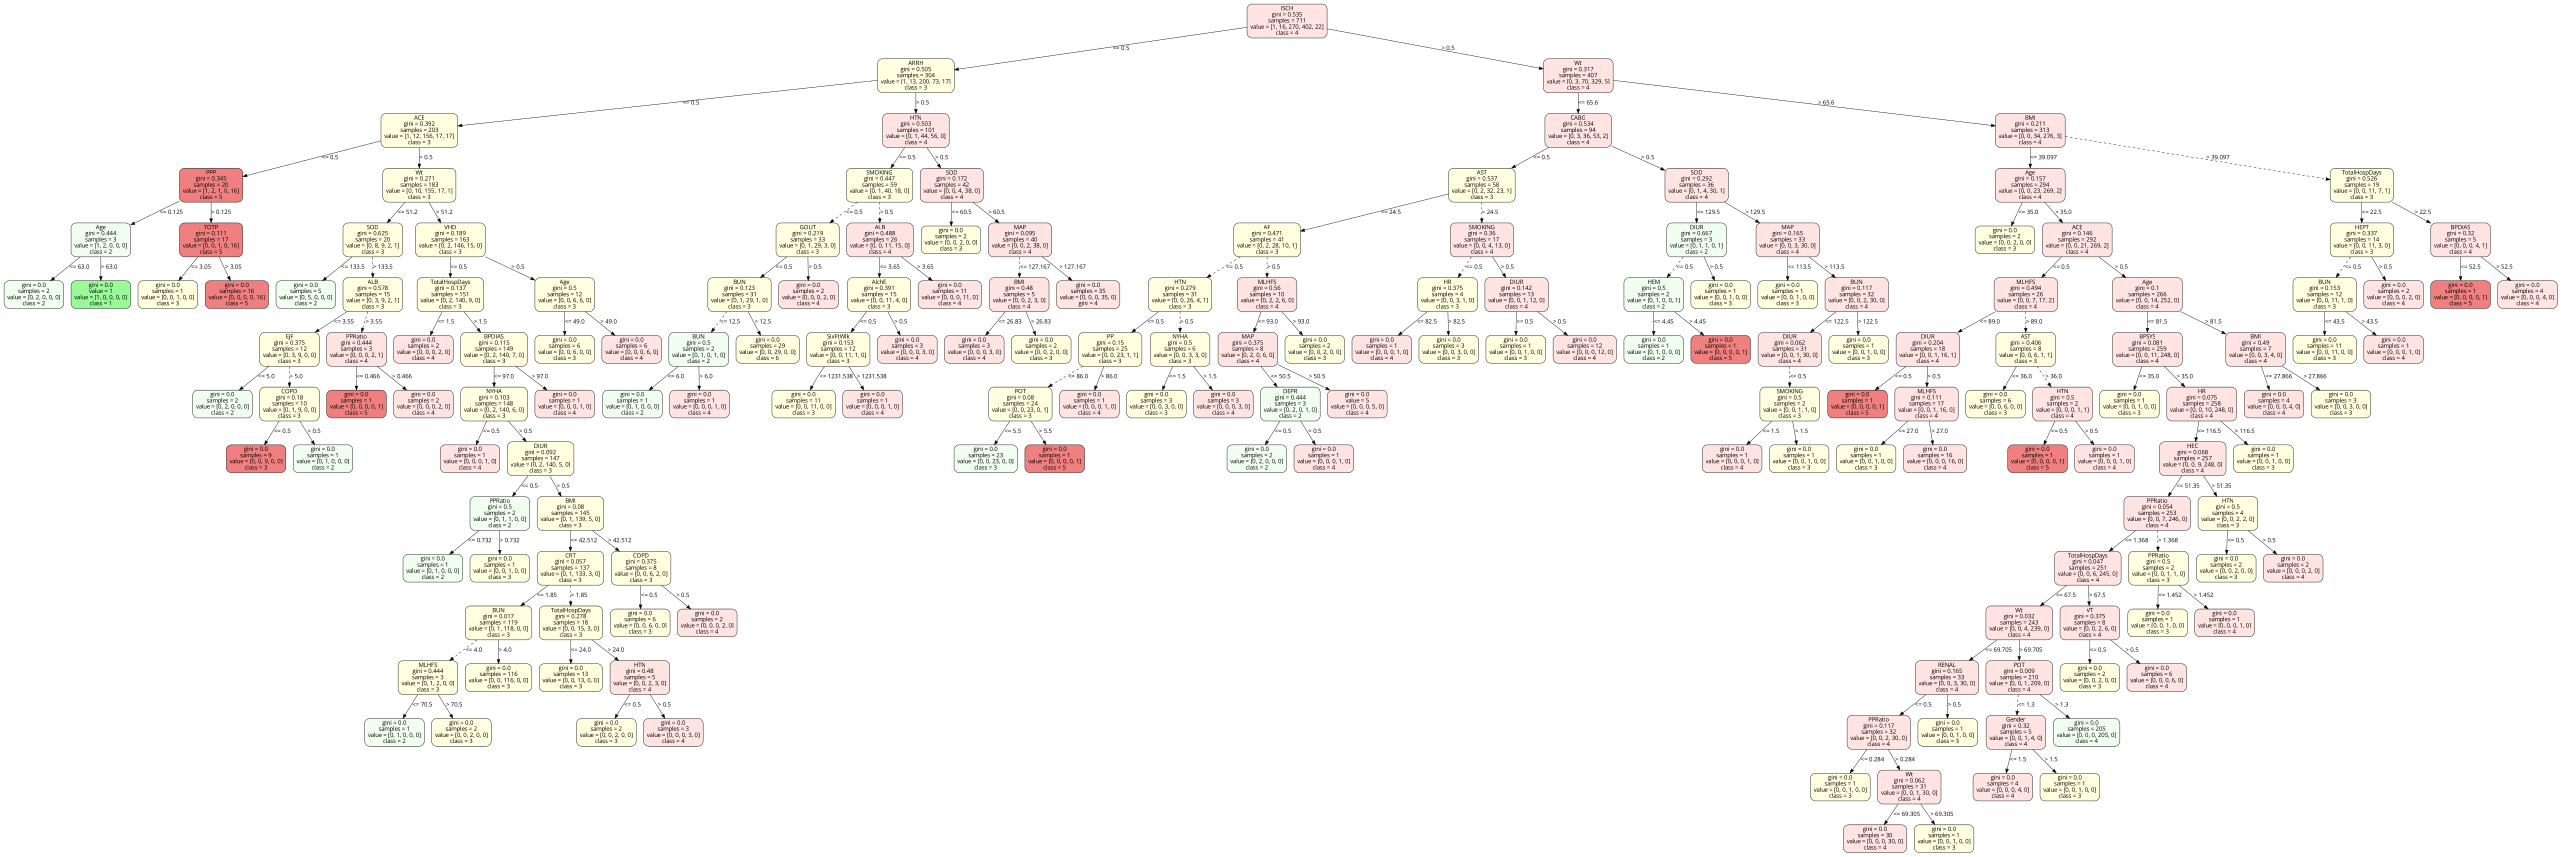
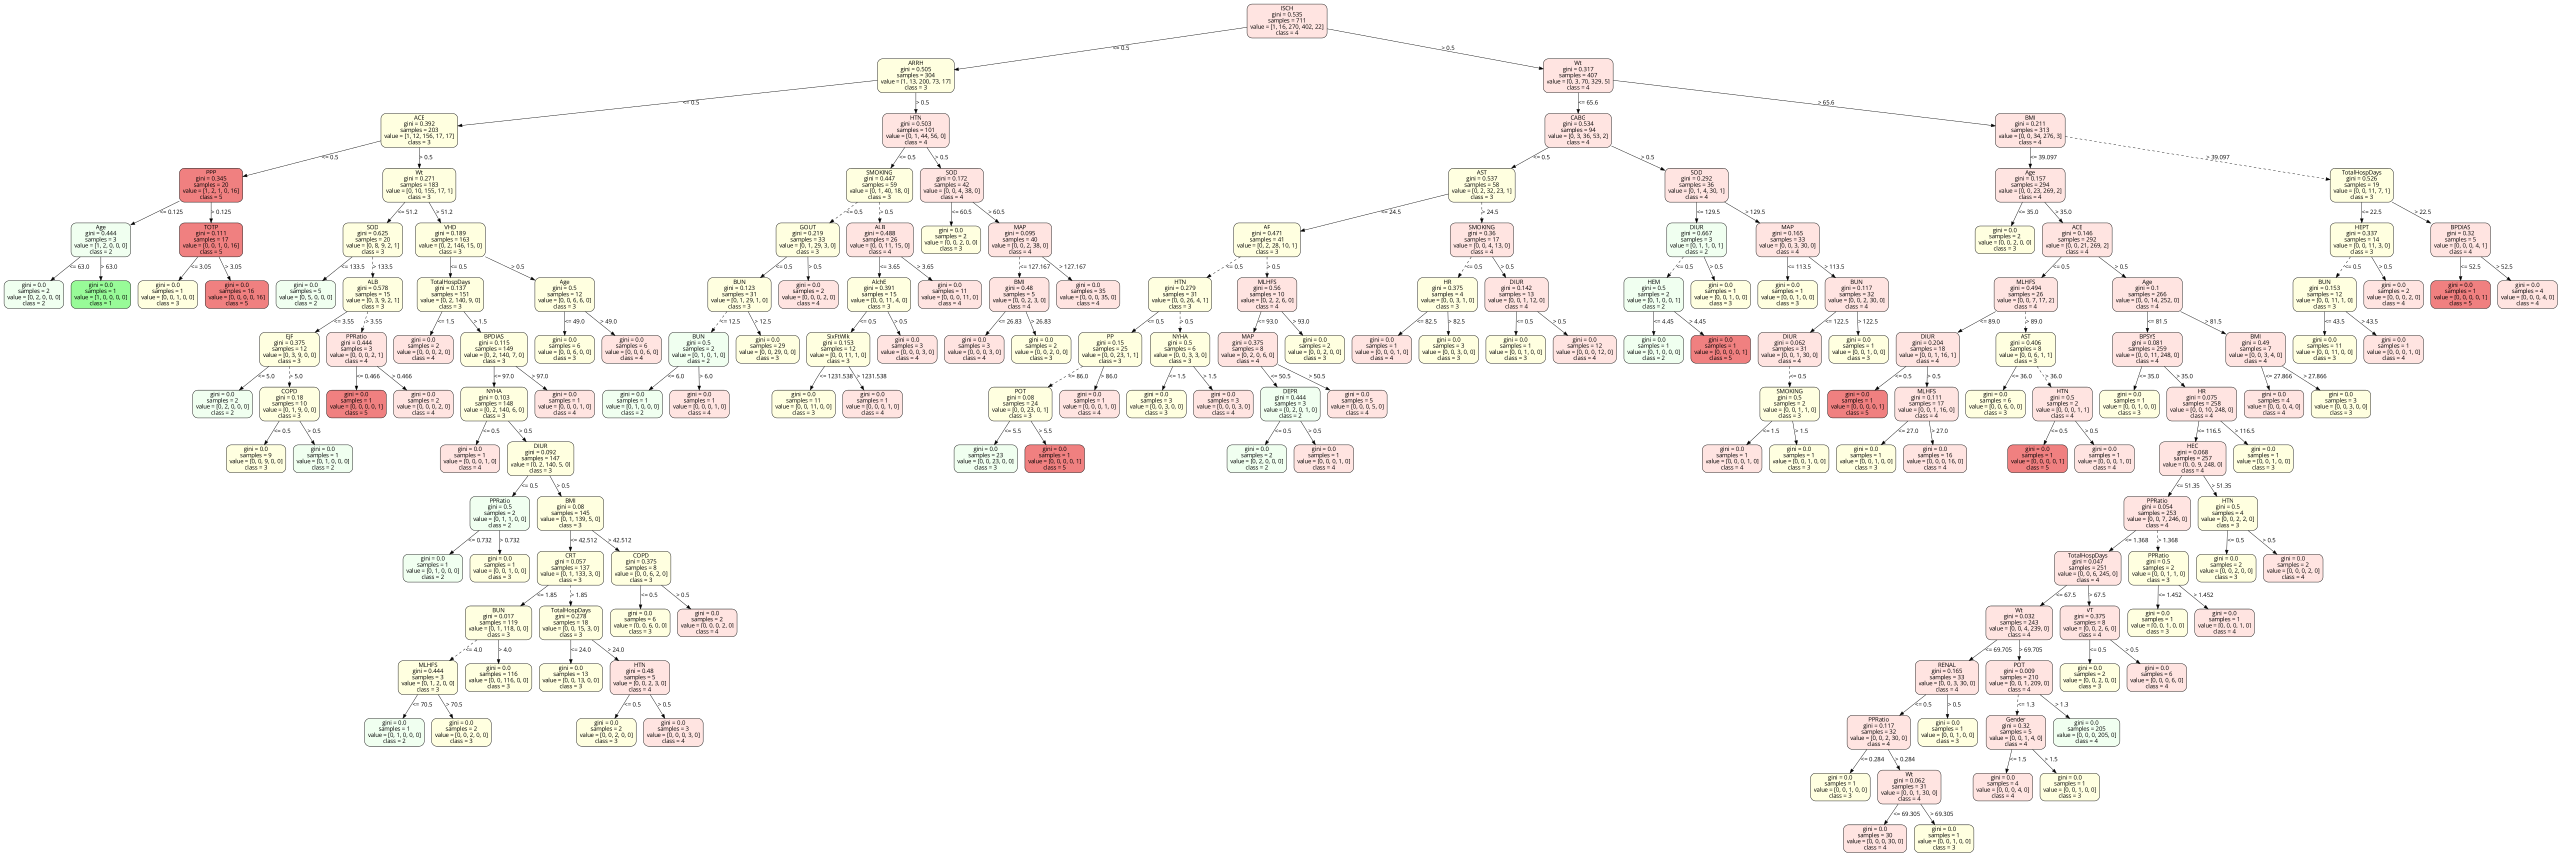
node "gini = 0.0 value = 1 value = [1, 0, 0, 0, 0] class = 1": label "gini = 0.0 value = 1 value = [1, 0, 0, 0, 0] class = 1" -> "gini = 0.0 samples = 1 value = [1, 0, 0, 0, 0] class = 1"
node "gini = 0.0 samples = 35 value = [0, 0, 0, 35, 0] gini = 4": label "gini = 0.0 samples = 35 value = [0, 0, 0, 35, 0] gini = 4" -> "gini = 0.0 samples = 35 value = [0, 0, 0, 35, 0] class = 4"
node "gini = 0.0 samples = 29 value = [0, 0, 29, 0, 0] class = 6": label "gini = 0.0 samples = 29 value = [0, 0, 29, 0, 0] class = 6" -> "gini = 0.0 samples = 29 value = [0, 0, 29, 0, 0] class = 3"
node "gini = 0.0 value = 5 value = [0, 0, 0, 5, 0] class = 4": label "gini = 0.0 value = 5 value = [0, 0, 0, 5, 0] class = 4" -> "gini = 0.0 samples = 5 value = [0, 0, 0, 5, 0] class = 4"
node "gini = 0.0 samples = 9 value = [0, 0, 9, 0, 0] class = 3": fillcolor lightcoral -> lightyellow
